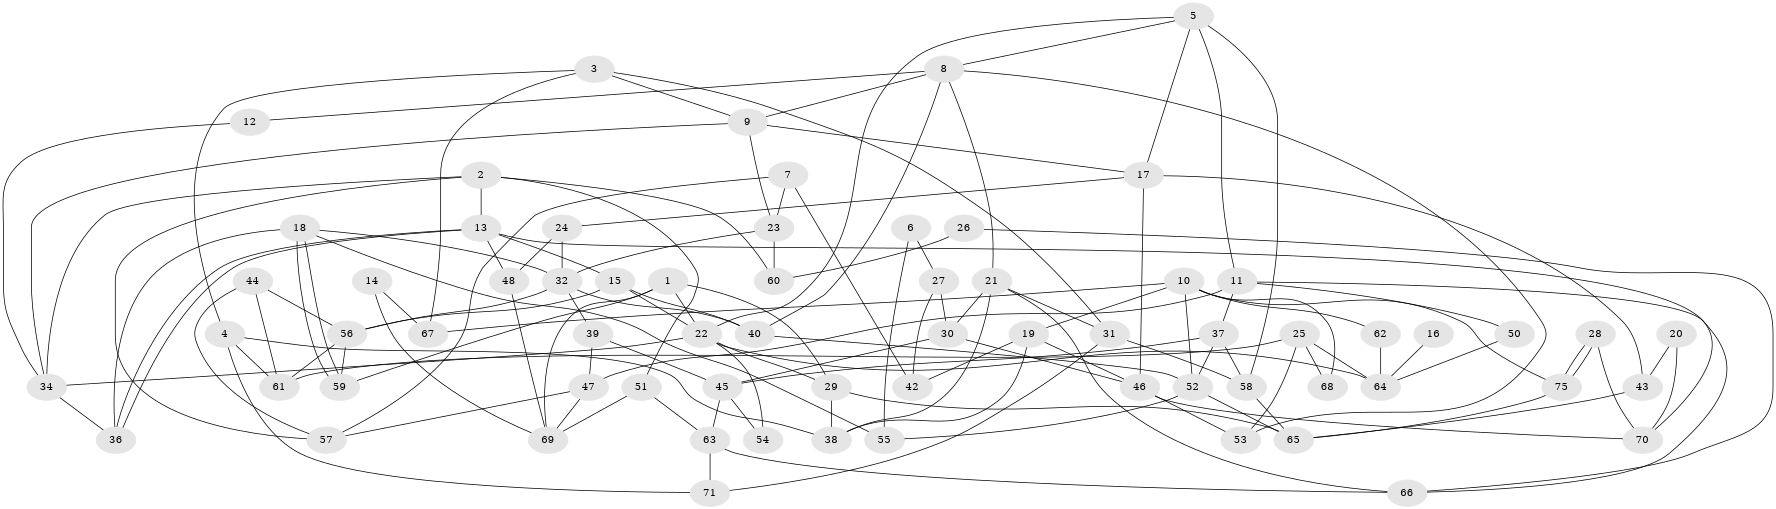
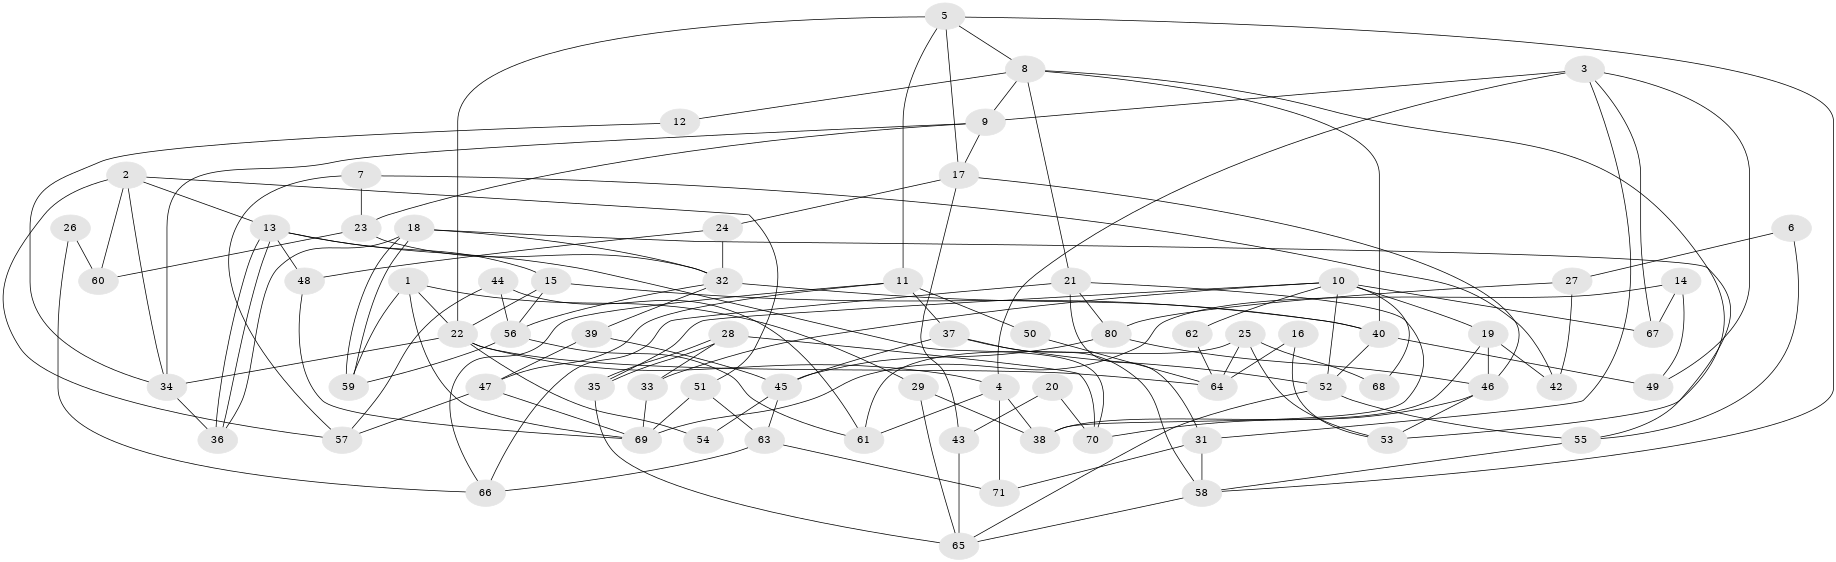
node "30": label "30" -> "80"
edge "22" -- "29": now "22" -- "4"
node "33": added
node "75": label "75" -> "35"
node "49": added
edge "16" -- "53": added
edge "55" -- "58": added
